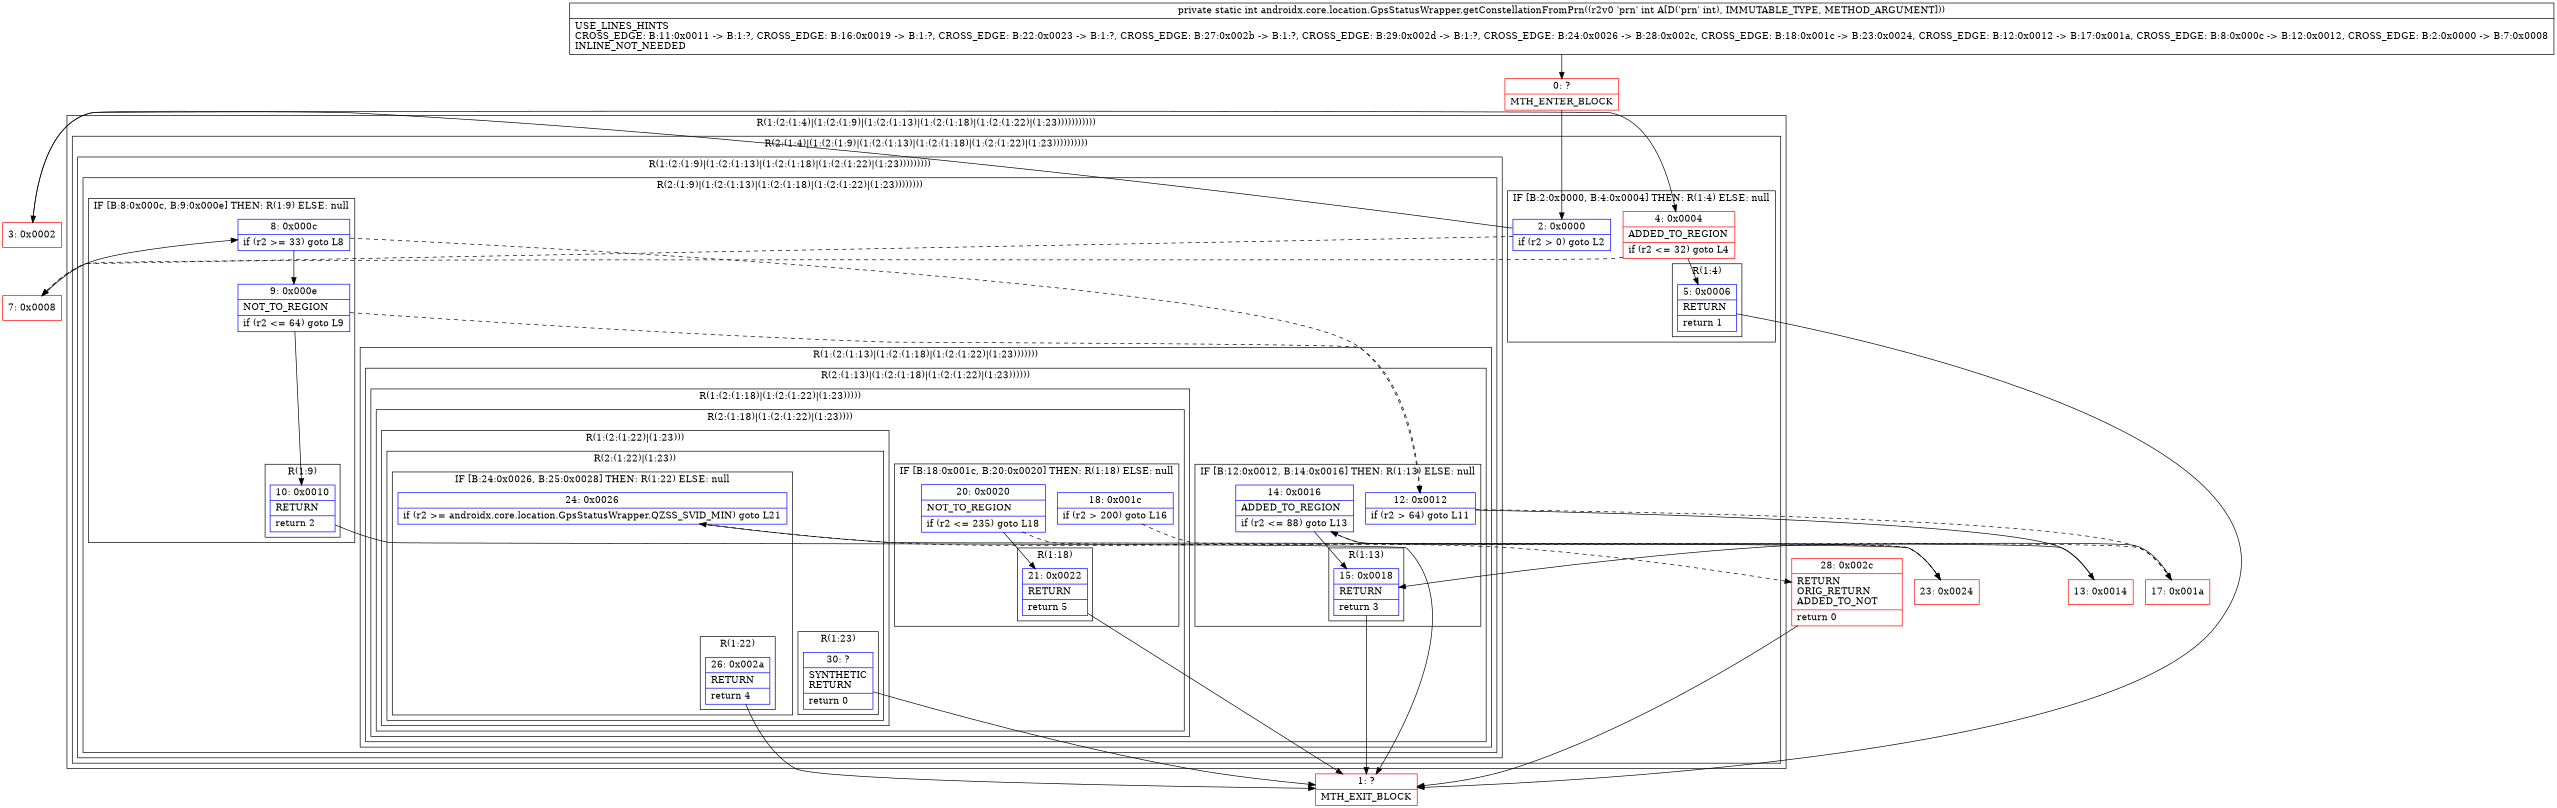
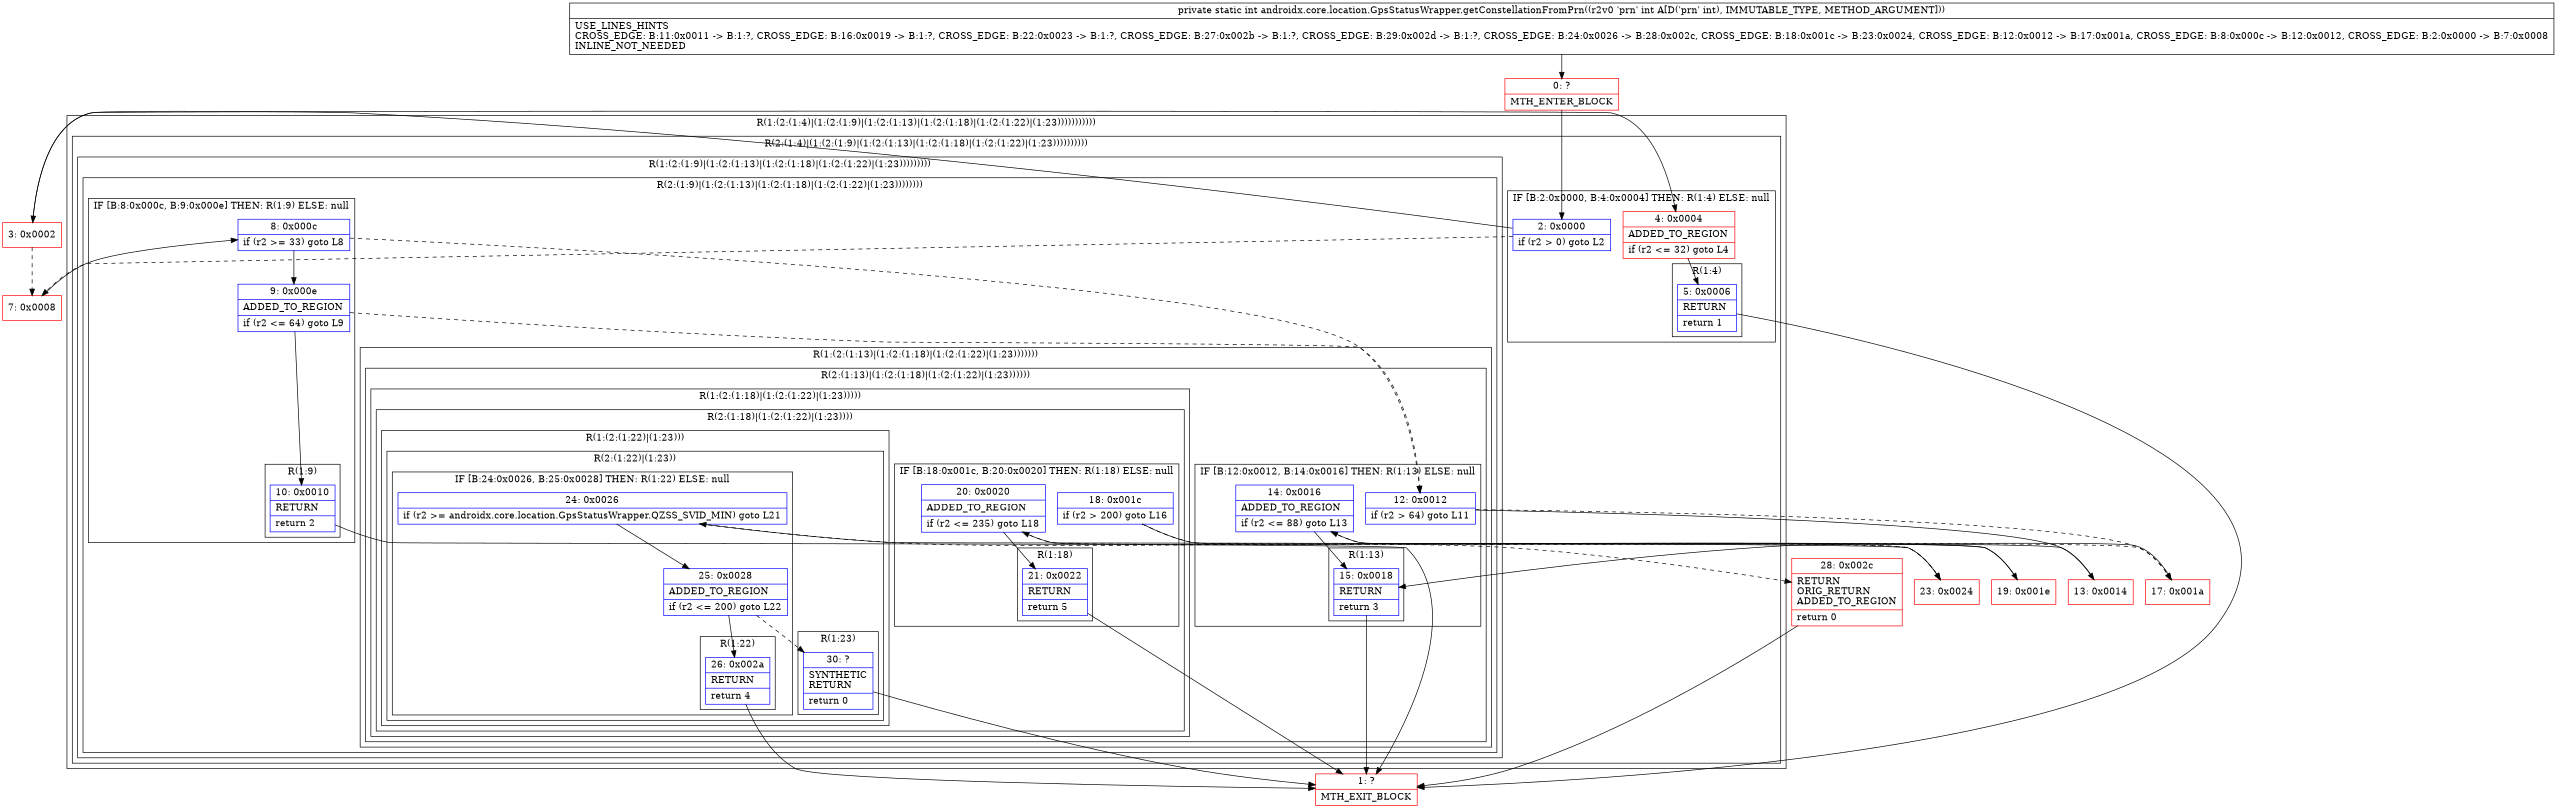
edge "4: 0x0004" -> "7: 0x0008": now "3: 0x0002" -> "7: 0x0008"
node "9: 0x000e": text "NOT_TO_REGION" -> "ADDED_TO_REGION"
node "20: 0x0020": text "NOT_TO_REGION" -> "ADDED_TO_REGION"
node "25: 0x0028": added
node "19: 0x001e": added
node "28: 0x002c": text "ADDED_TO_NOT" -> "ADDED_TO_REGION"
